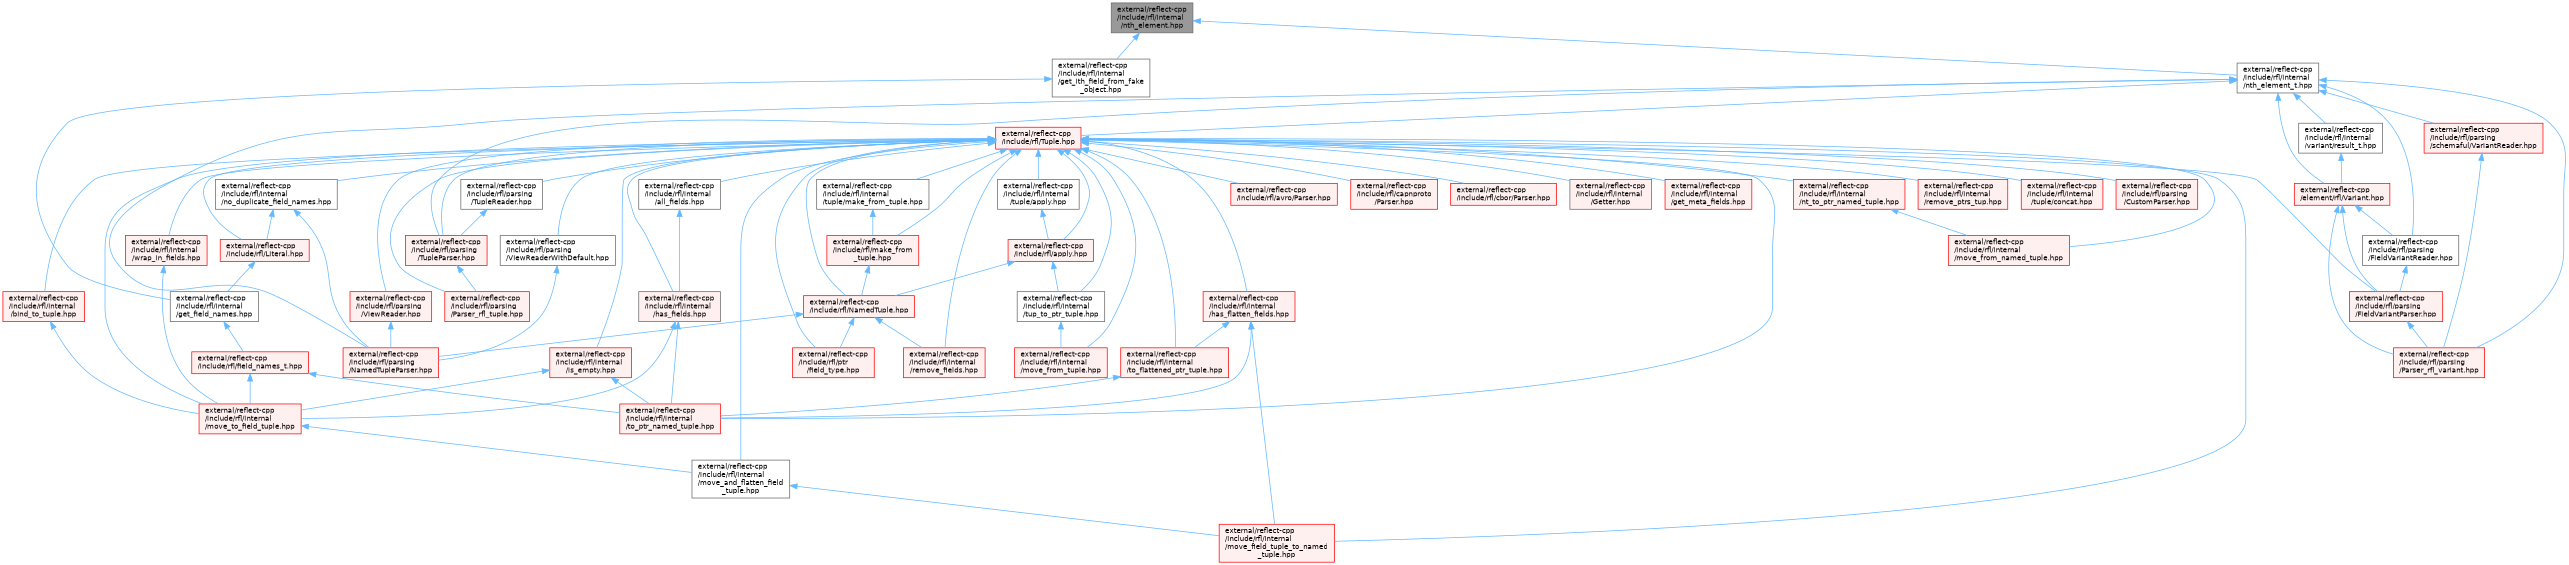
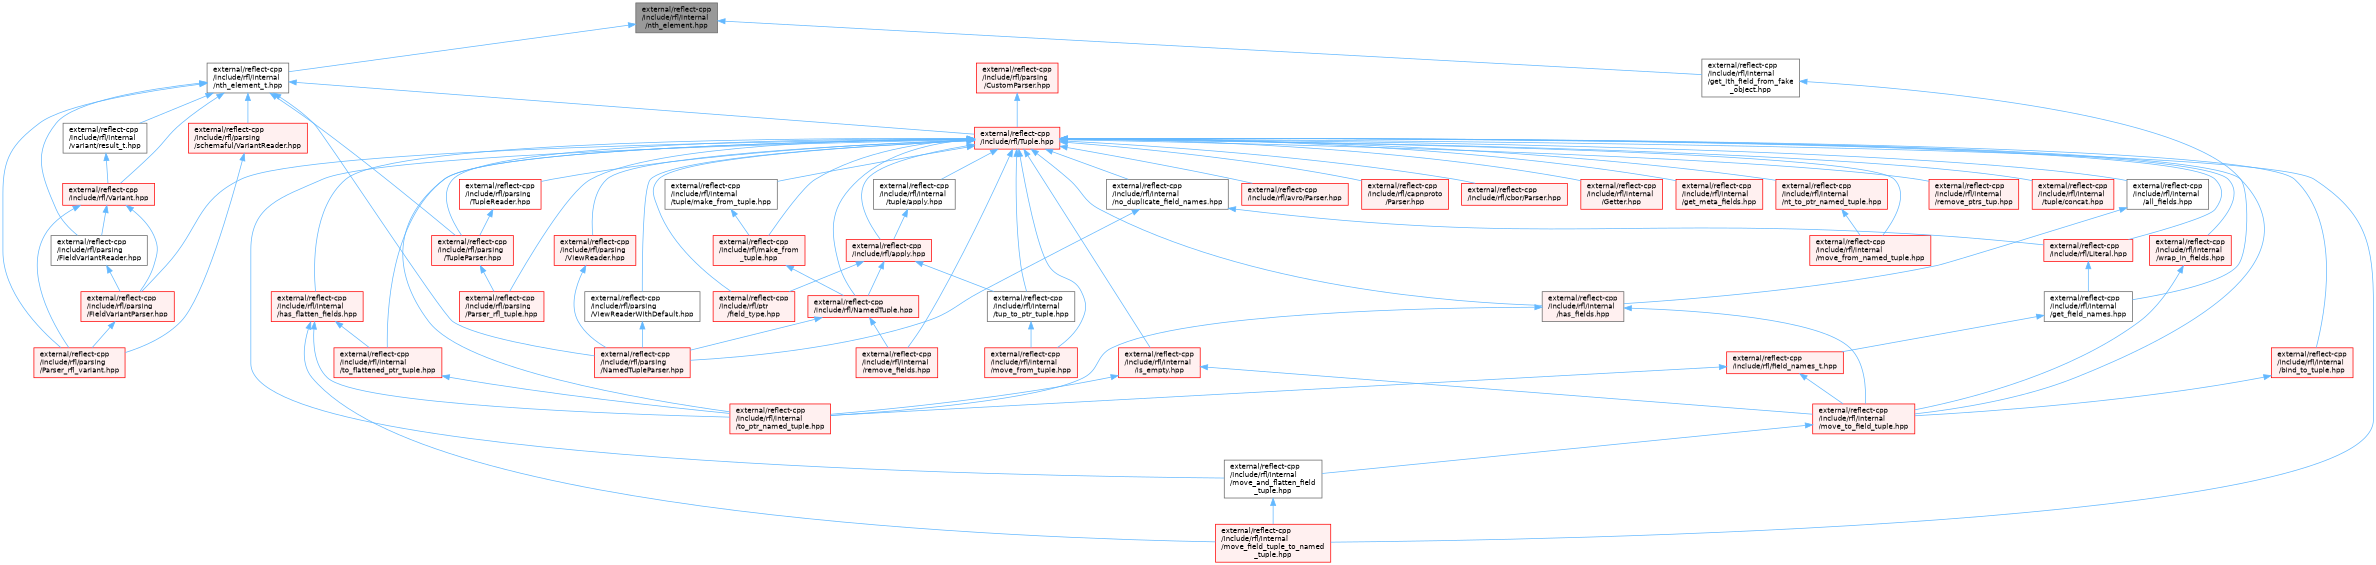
edge "external/reflect-cpp /include/rfl/parsing /CustomParser.hpp" -> "external/reflect-cpp /include/rfl/Tuple.hpp": reversed
node "external/reflect-cpp /include/rfl/parsing /TupleReader.hpp": color grey40 -> red
node "external/reflect-cpp /include/rfl/internal /Getter.hpp": color grey40 -> red
node "external/reflect-cpp /element/rfl/Variant.hpp": label "external/reflect-cpp /element/rfl/Variant.hpp" -> "external/reflect-cpp /include/rfl/Variant.hpp"
edge "external/reflect-cpp /include/rfl/ptr /field_type.hpp" -> "external/reflect-cpp /include/rfl/NamedTuple.hpp": now "external/reflect-cpp /include/rfl/ptr /field_type.hpp" -> "external/reflect-cpp /include/rfl/apply.hpp"
